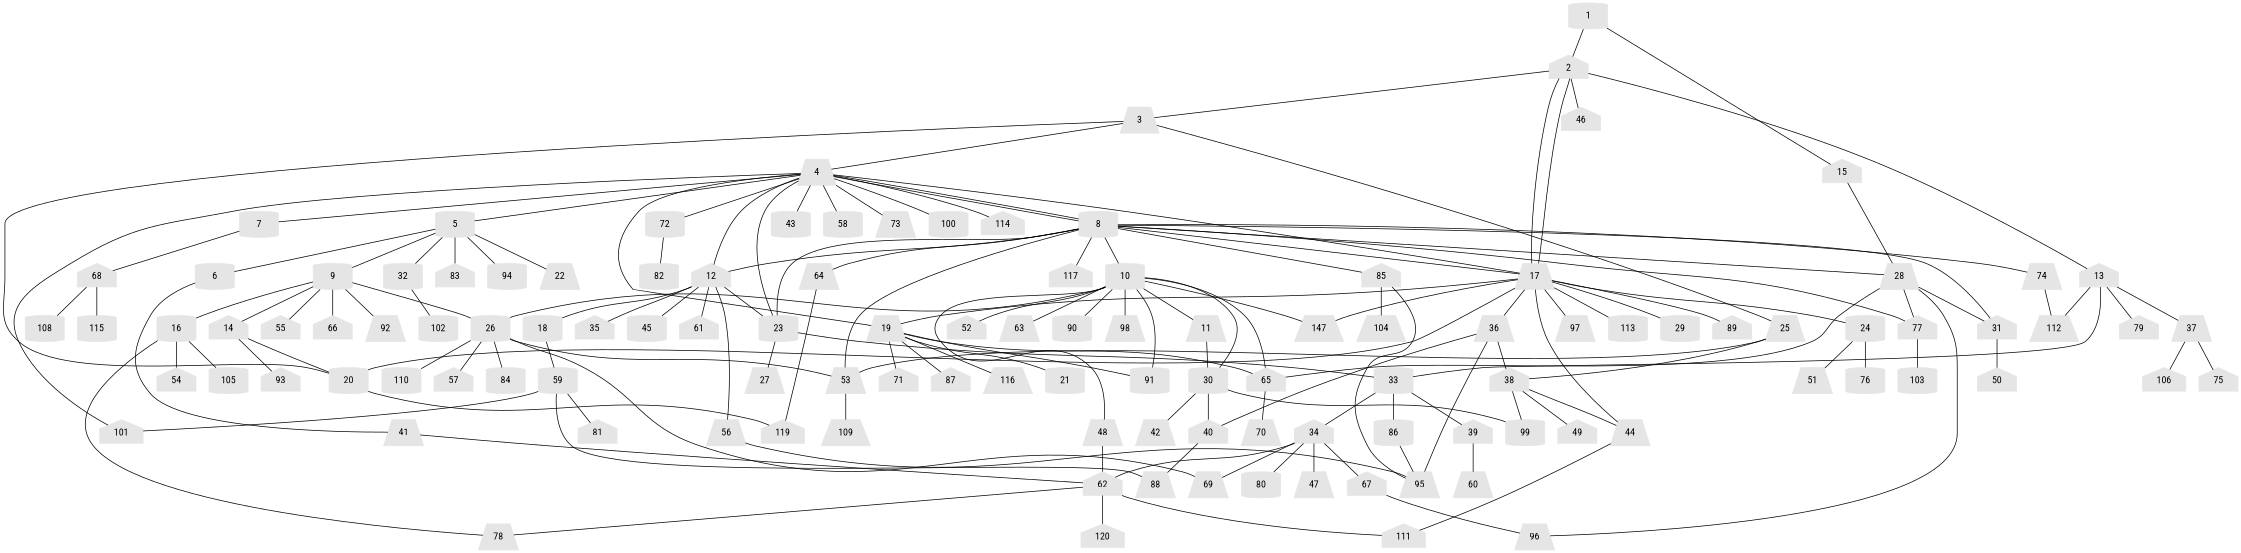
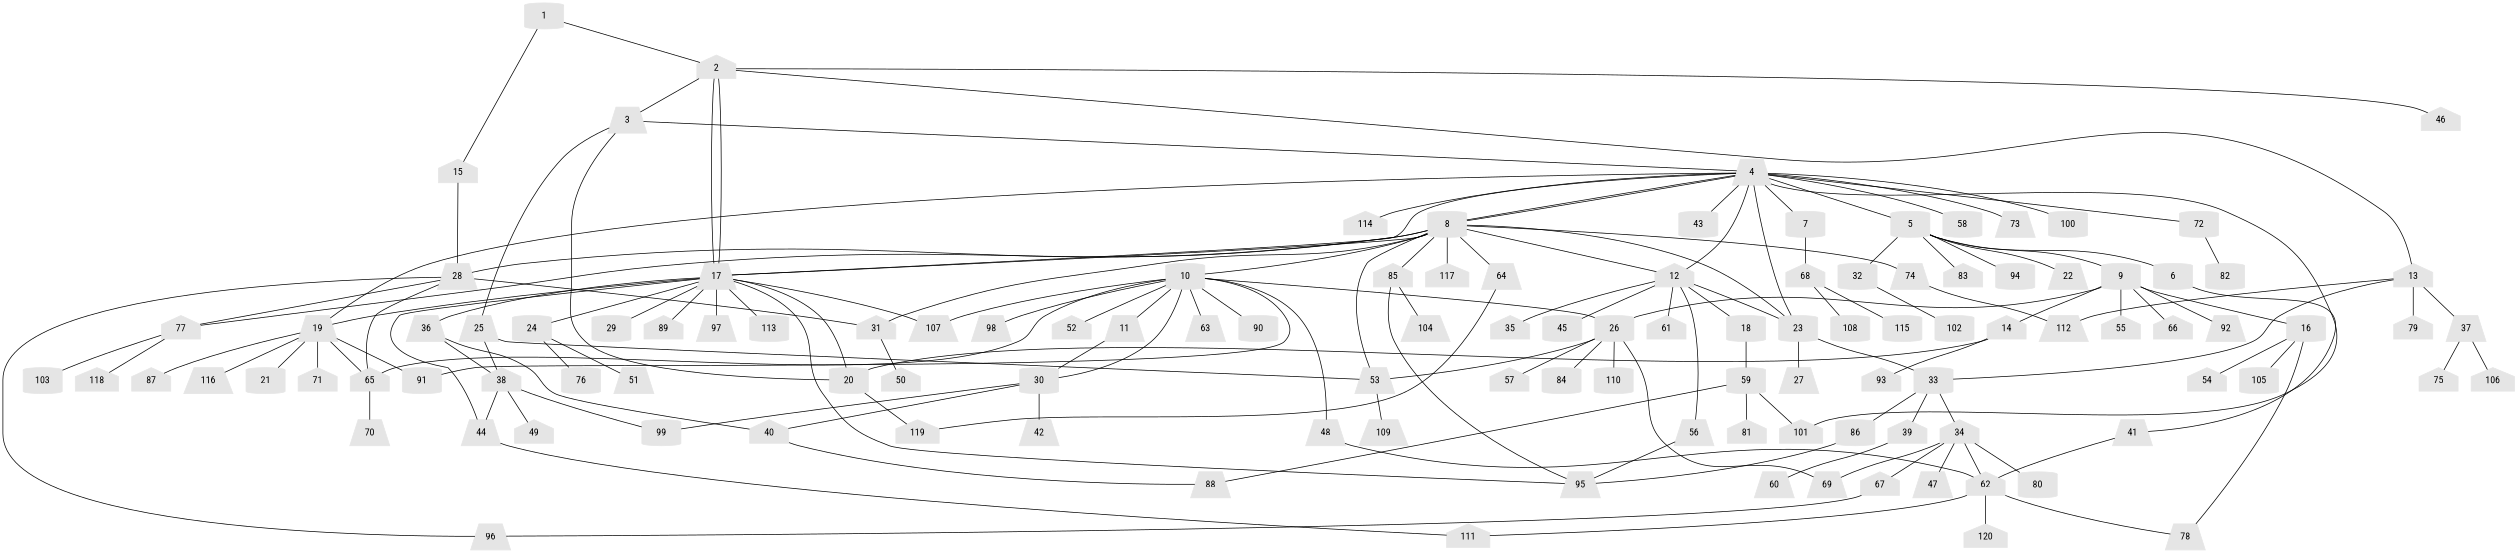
node "147": label "147" -> "107"
node "118": added
edge "36" -- "95": now "17" -- "95"
